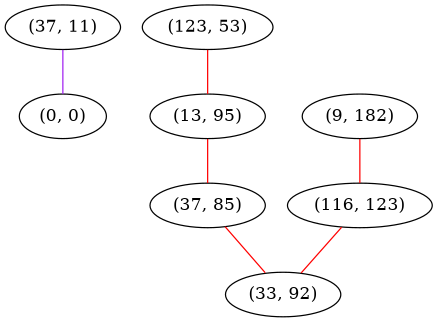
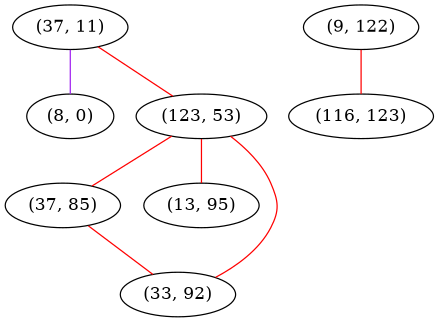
edge "(37, 11)" -- "(123, 53)": added
node "(0, 0)": label "(0, 0)" -> "(8, 0)"
node "(9, 182)": label "(9, 182)" -> "(9, 122)"
edge "(13, 95)" -- "(37, 85)": now "(123, 53)" -- "(37, 85)"
edge "(116, 123)" -- "(33, 92)": now "(123, 53)" -- "(33, 92)"
